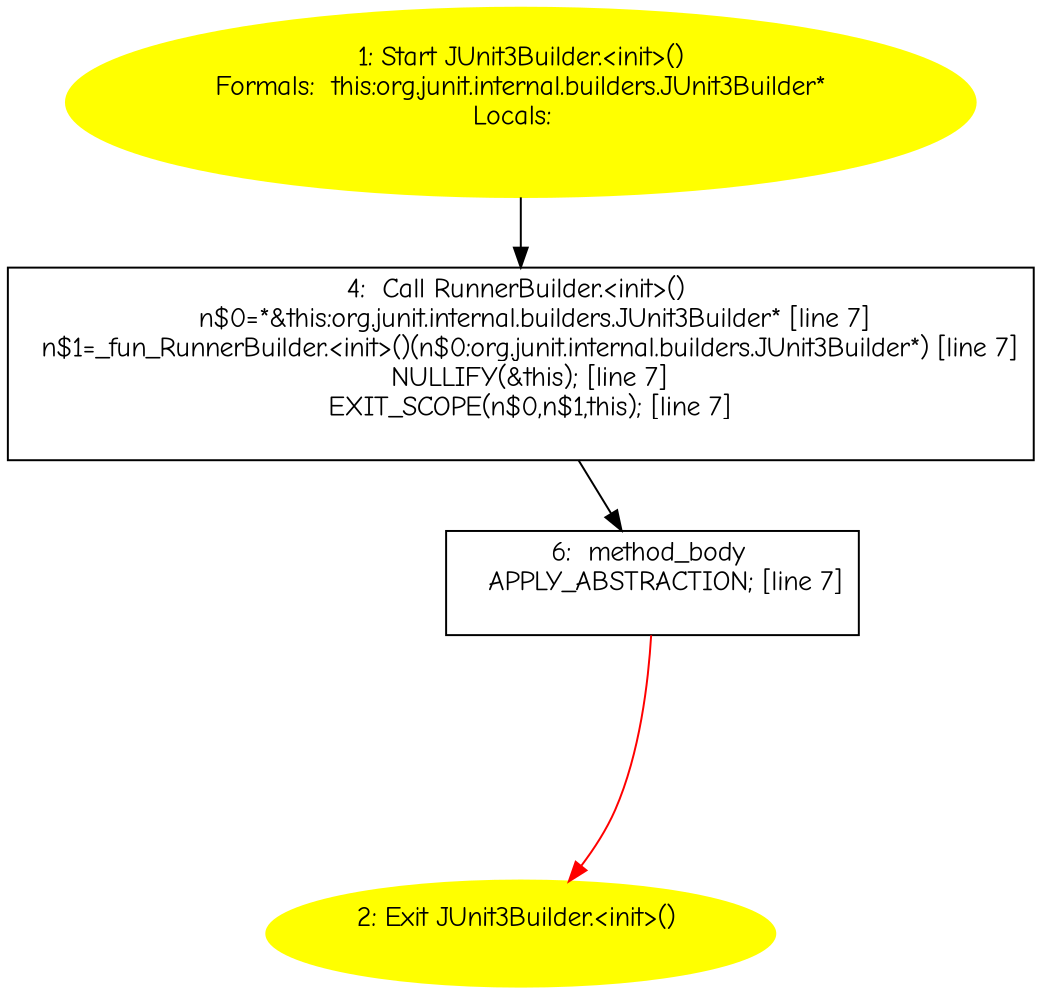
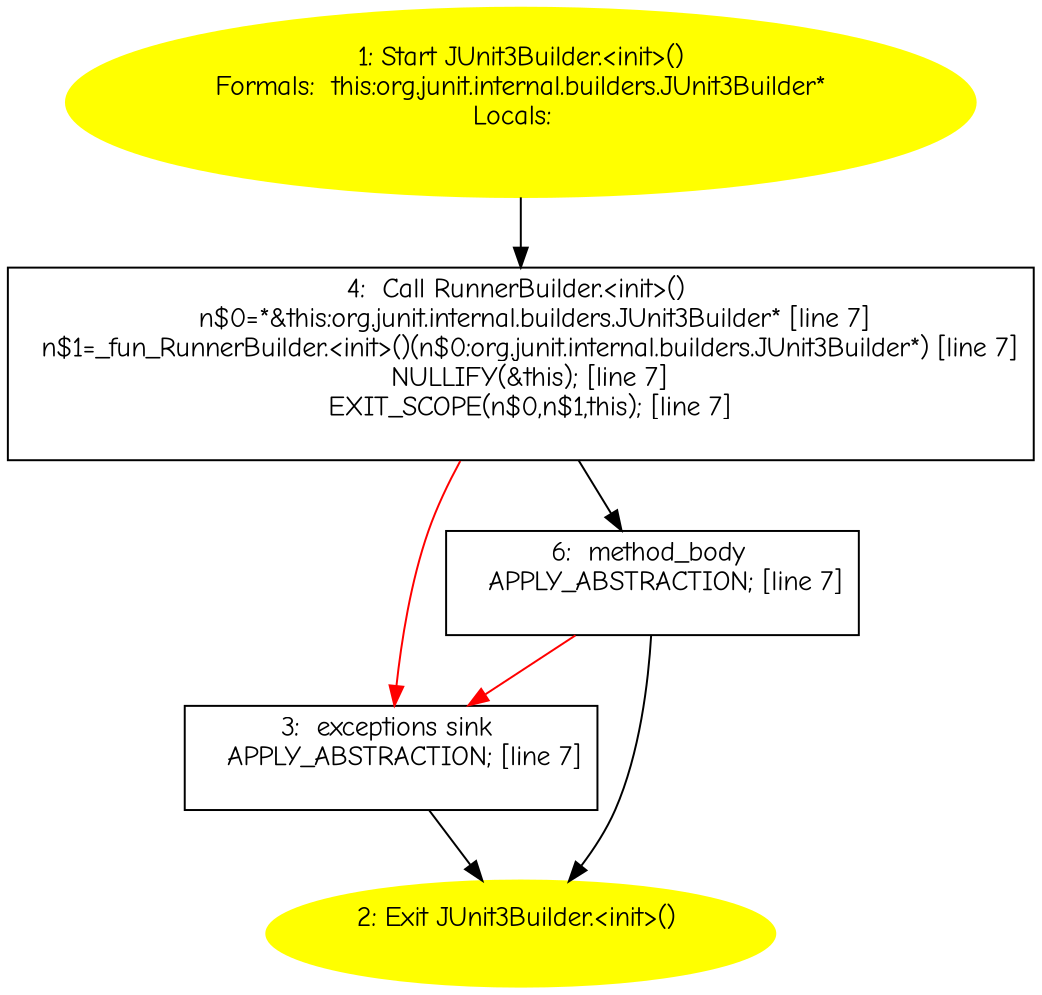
edge "6:  method_body APPLY_ABSTRACTION; [line 7]" -> "2: Exit JUnit3Builder.<init>()": color red -> black
node "3:  exceptions sink APPLY_ABSTRACTION; [line 7]": added
